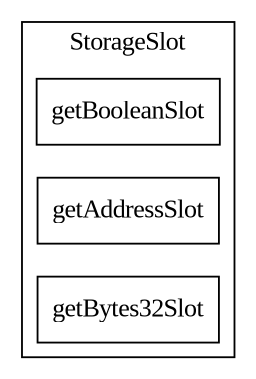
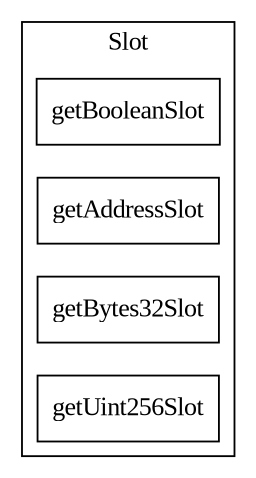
cluster "StorageSlot": label "StorageSlot" -> "Slot"
node "getUint256Slot": added
